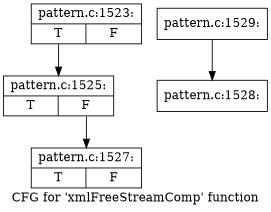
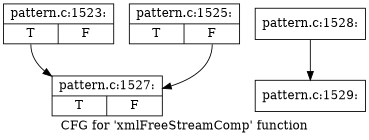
edge "pattern.c:1523:" -> "pattern.c:1525:": now "pattern.c:1523:" -> "pattern.c:1527:"
edge "pattern.c:1529:" -> "pattern.c:1528:": reversed
